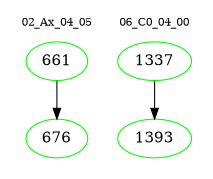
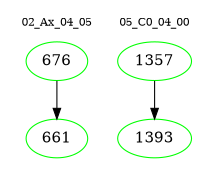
cluster "06_C0_04_00": label "06_C0_04_00" -> "05_C0_04_00"
node "1337": label "1337" -> "1357"
edge "661" -> "676": reversed
